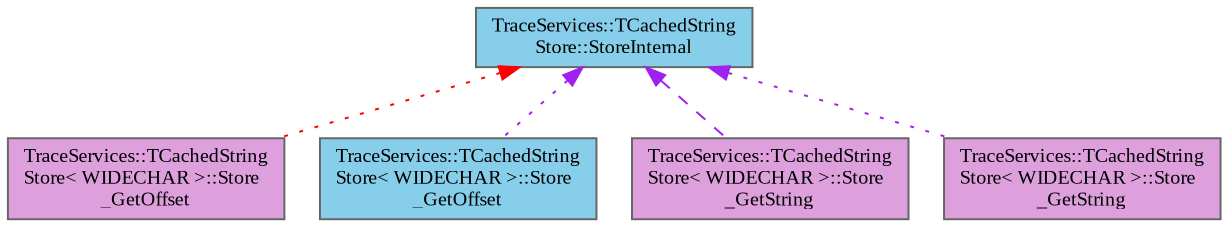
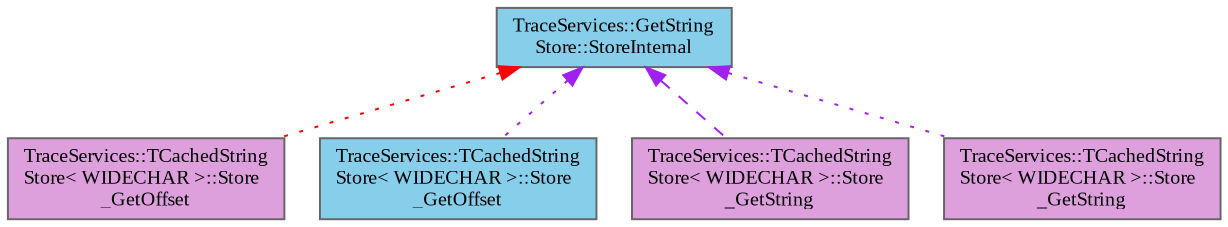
node "TraceServices::TCachedString Store::StoreInternal": label "TraceServices::TCachedString Store::StoreInternal" -> "TraceServices::GetString Store::StoreInternal"
